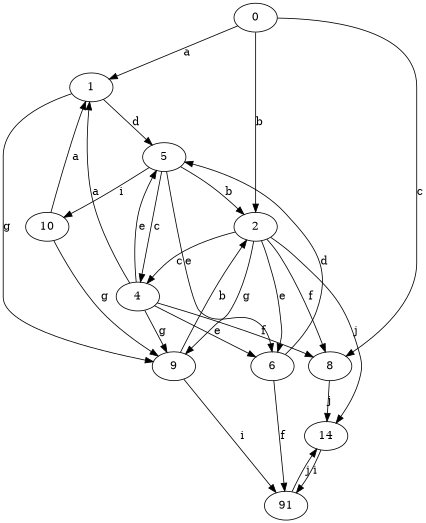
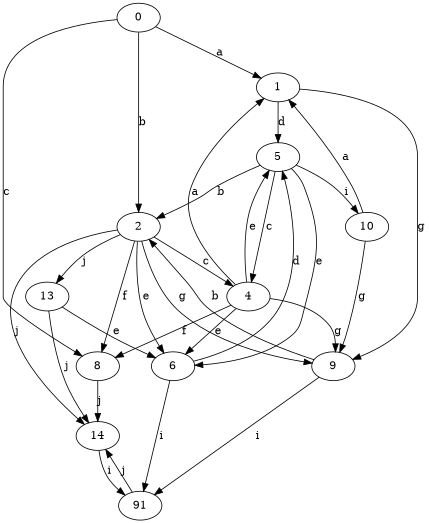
node "13": added
edge "6" -> "91": label "f" -> "i"
